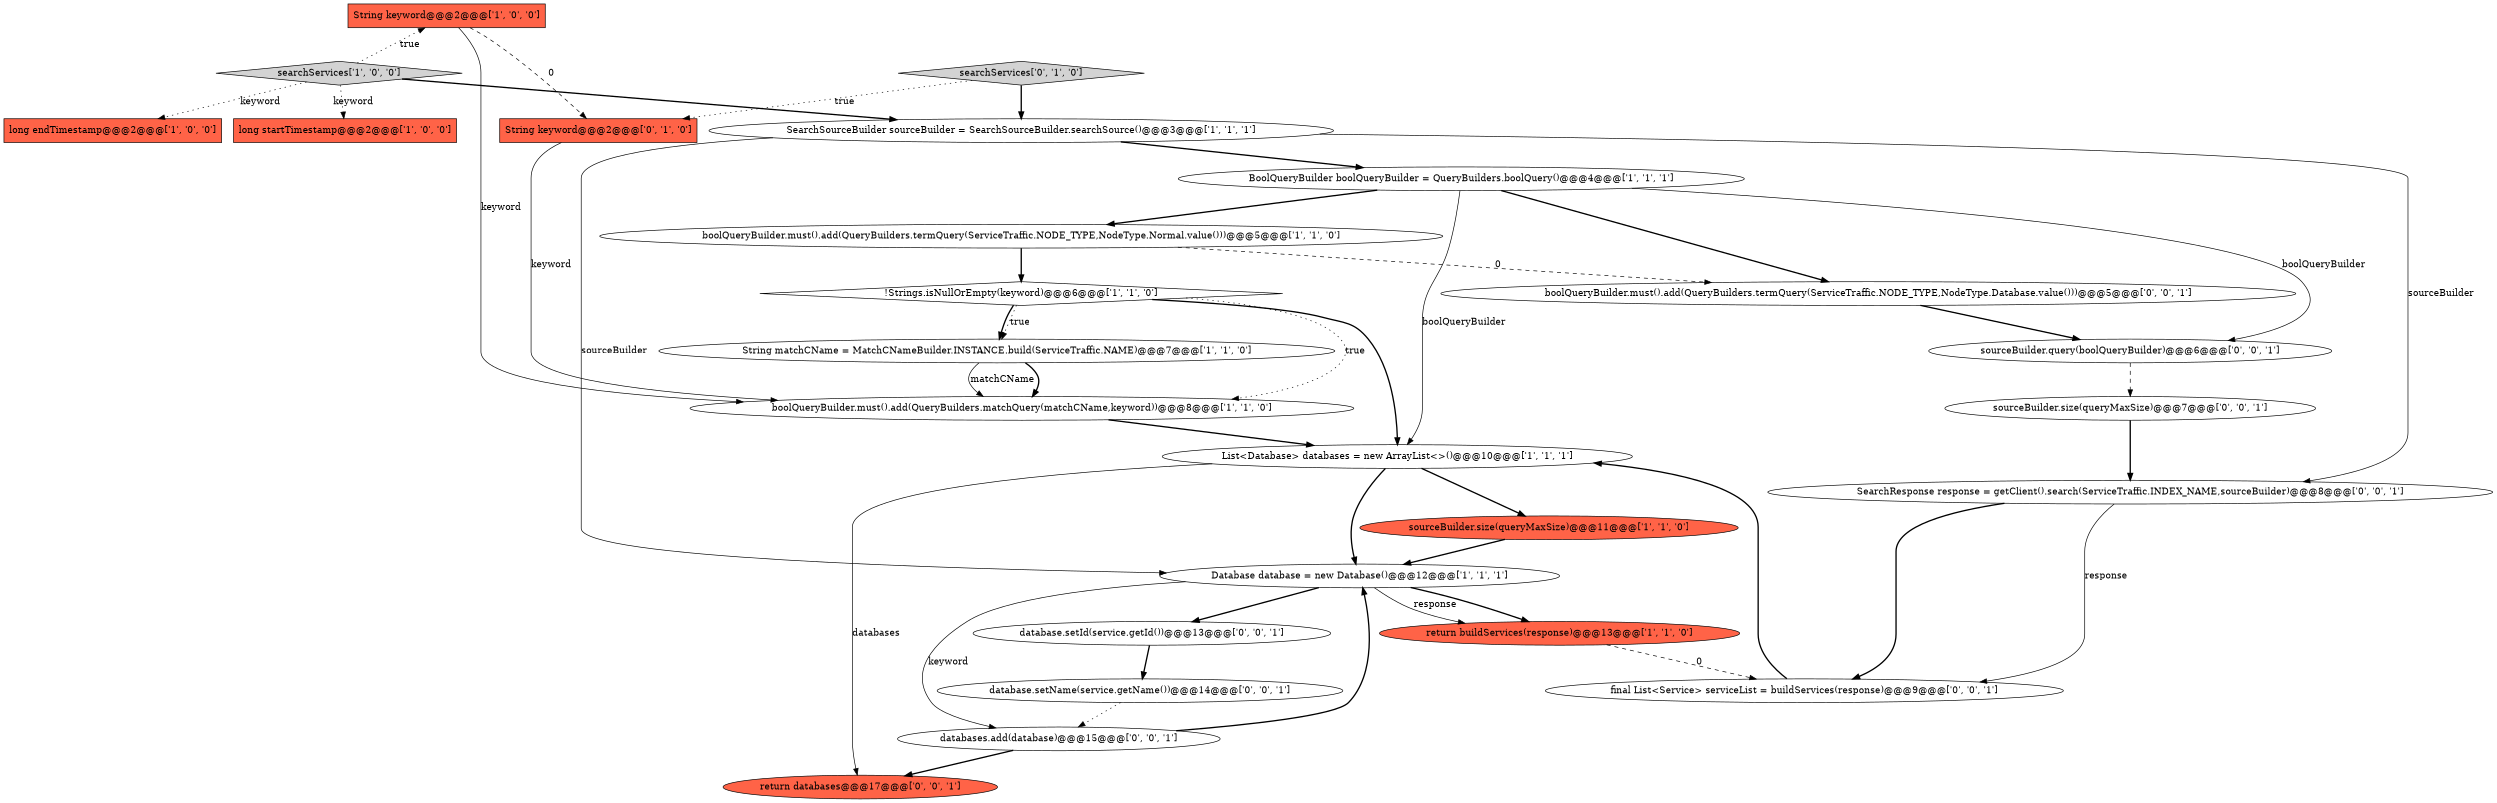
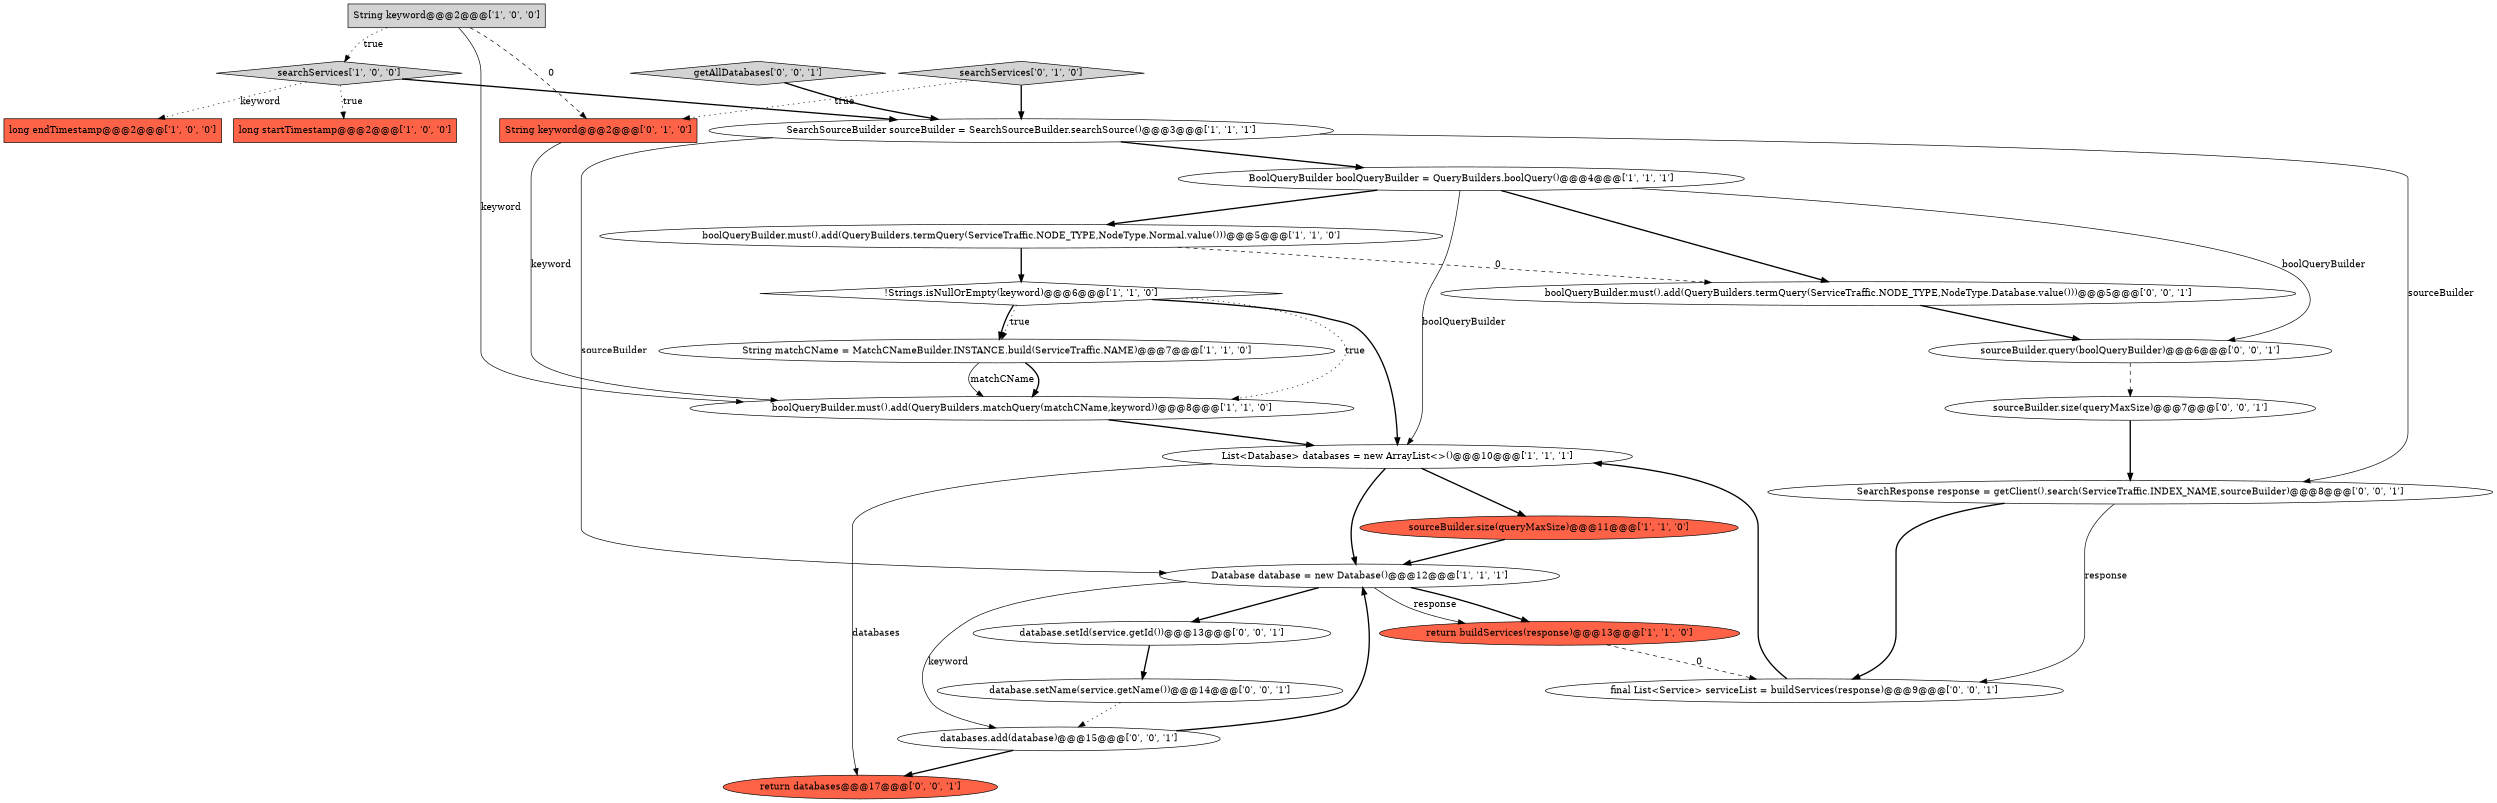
node "String keyword@@@2@@@['1', '0', '0']": fillcolor tomato -> lightgray
edge "searchServices['1', '0', '0']" -> "String keyword@@@2@@@['1', '0', '0']": reversed
node "getAllDatabases['0', '0', '1']": added
edge "searchServices['1', '0', '0']" -> "long startTimestamp@@@2@@@['1', '0', '0']": label "keyword" -> "true"
